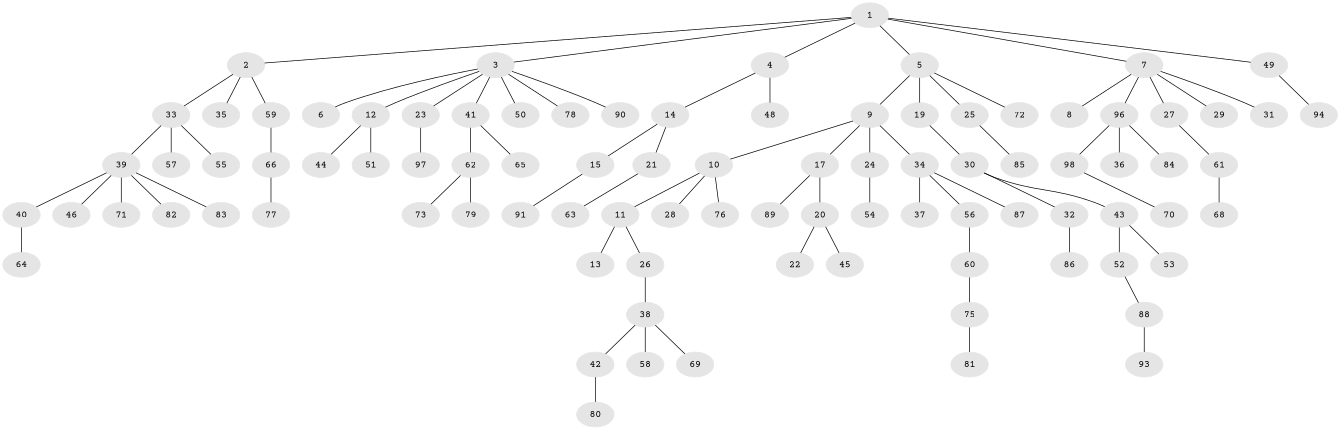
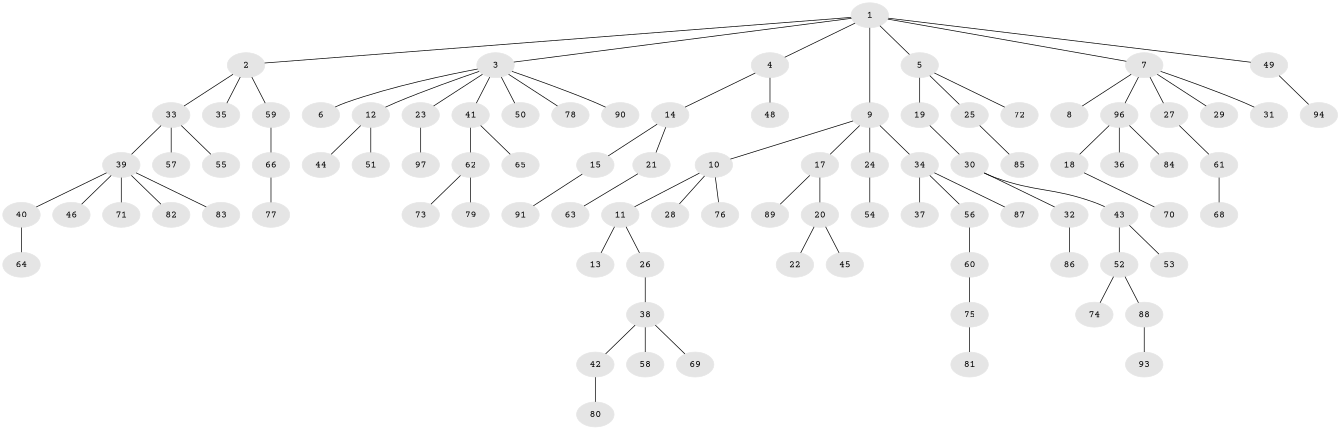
edge "5" -- "9": now "1" -- "9"
node "98": label "98" -> "18"
node "74": added
